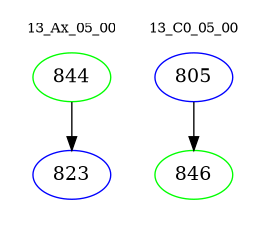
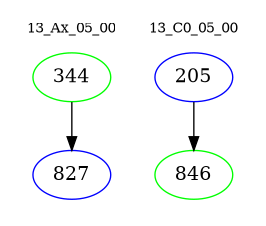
node "844": label "844" -> "344"
node "805": label "805" -> "205"
node "823": label "823" -> "827"
